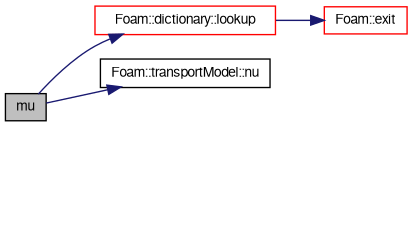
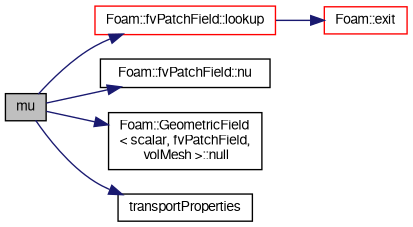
node "Foam::dictionary::lookup": label "Foam::dictionary::lookup" -> "Foam::fvPatchField::lookup"
node "Foam::transportModel::nu": label "Foam::transportModel::nu" -> "Foam::fvPatchField::nu"
node "Foam::GeometricField < scalar, fvPatchField, volMesh >::null": added
node "transportProperties": added
